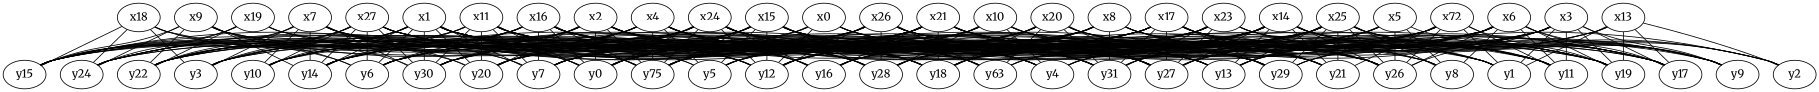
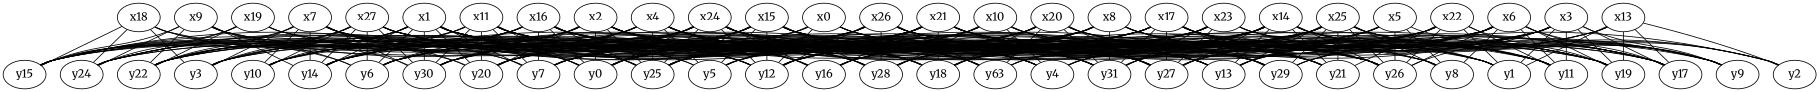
node "x72": label "x72" -> "x22"
node "y75": label "y75" -> "y25"
